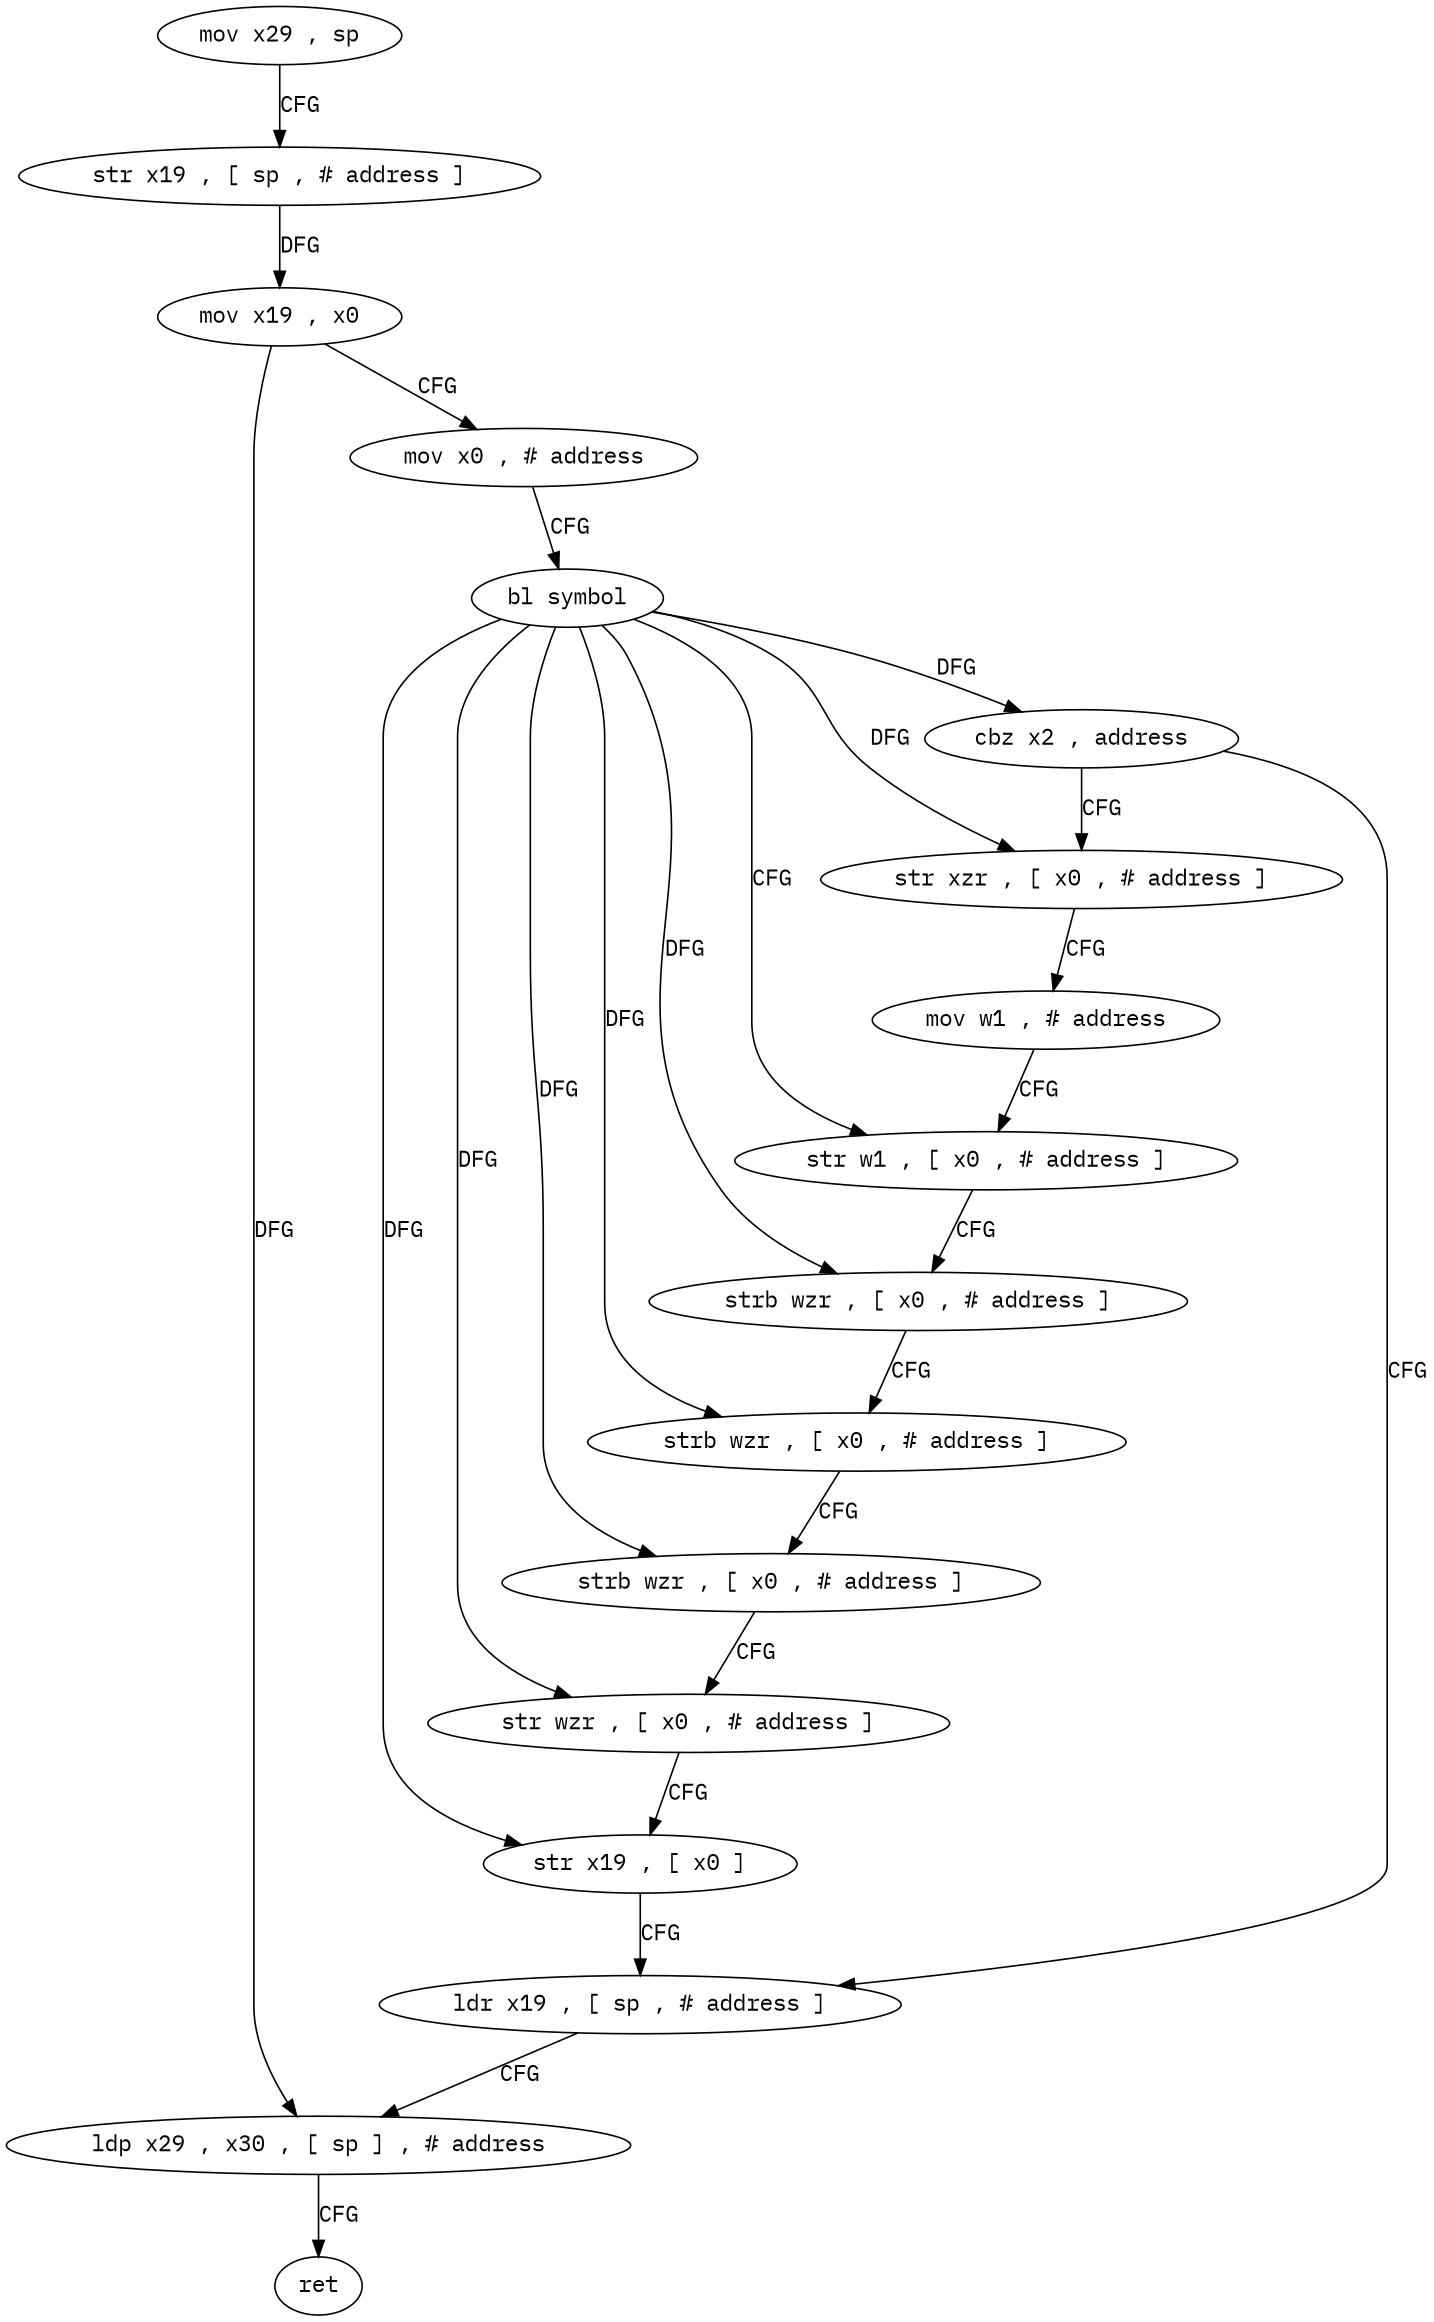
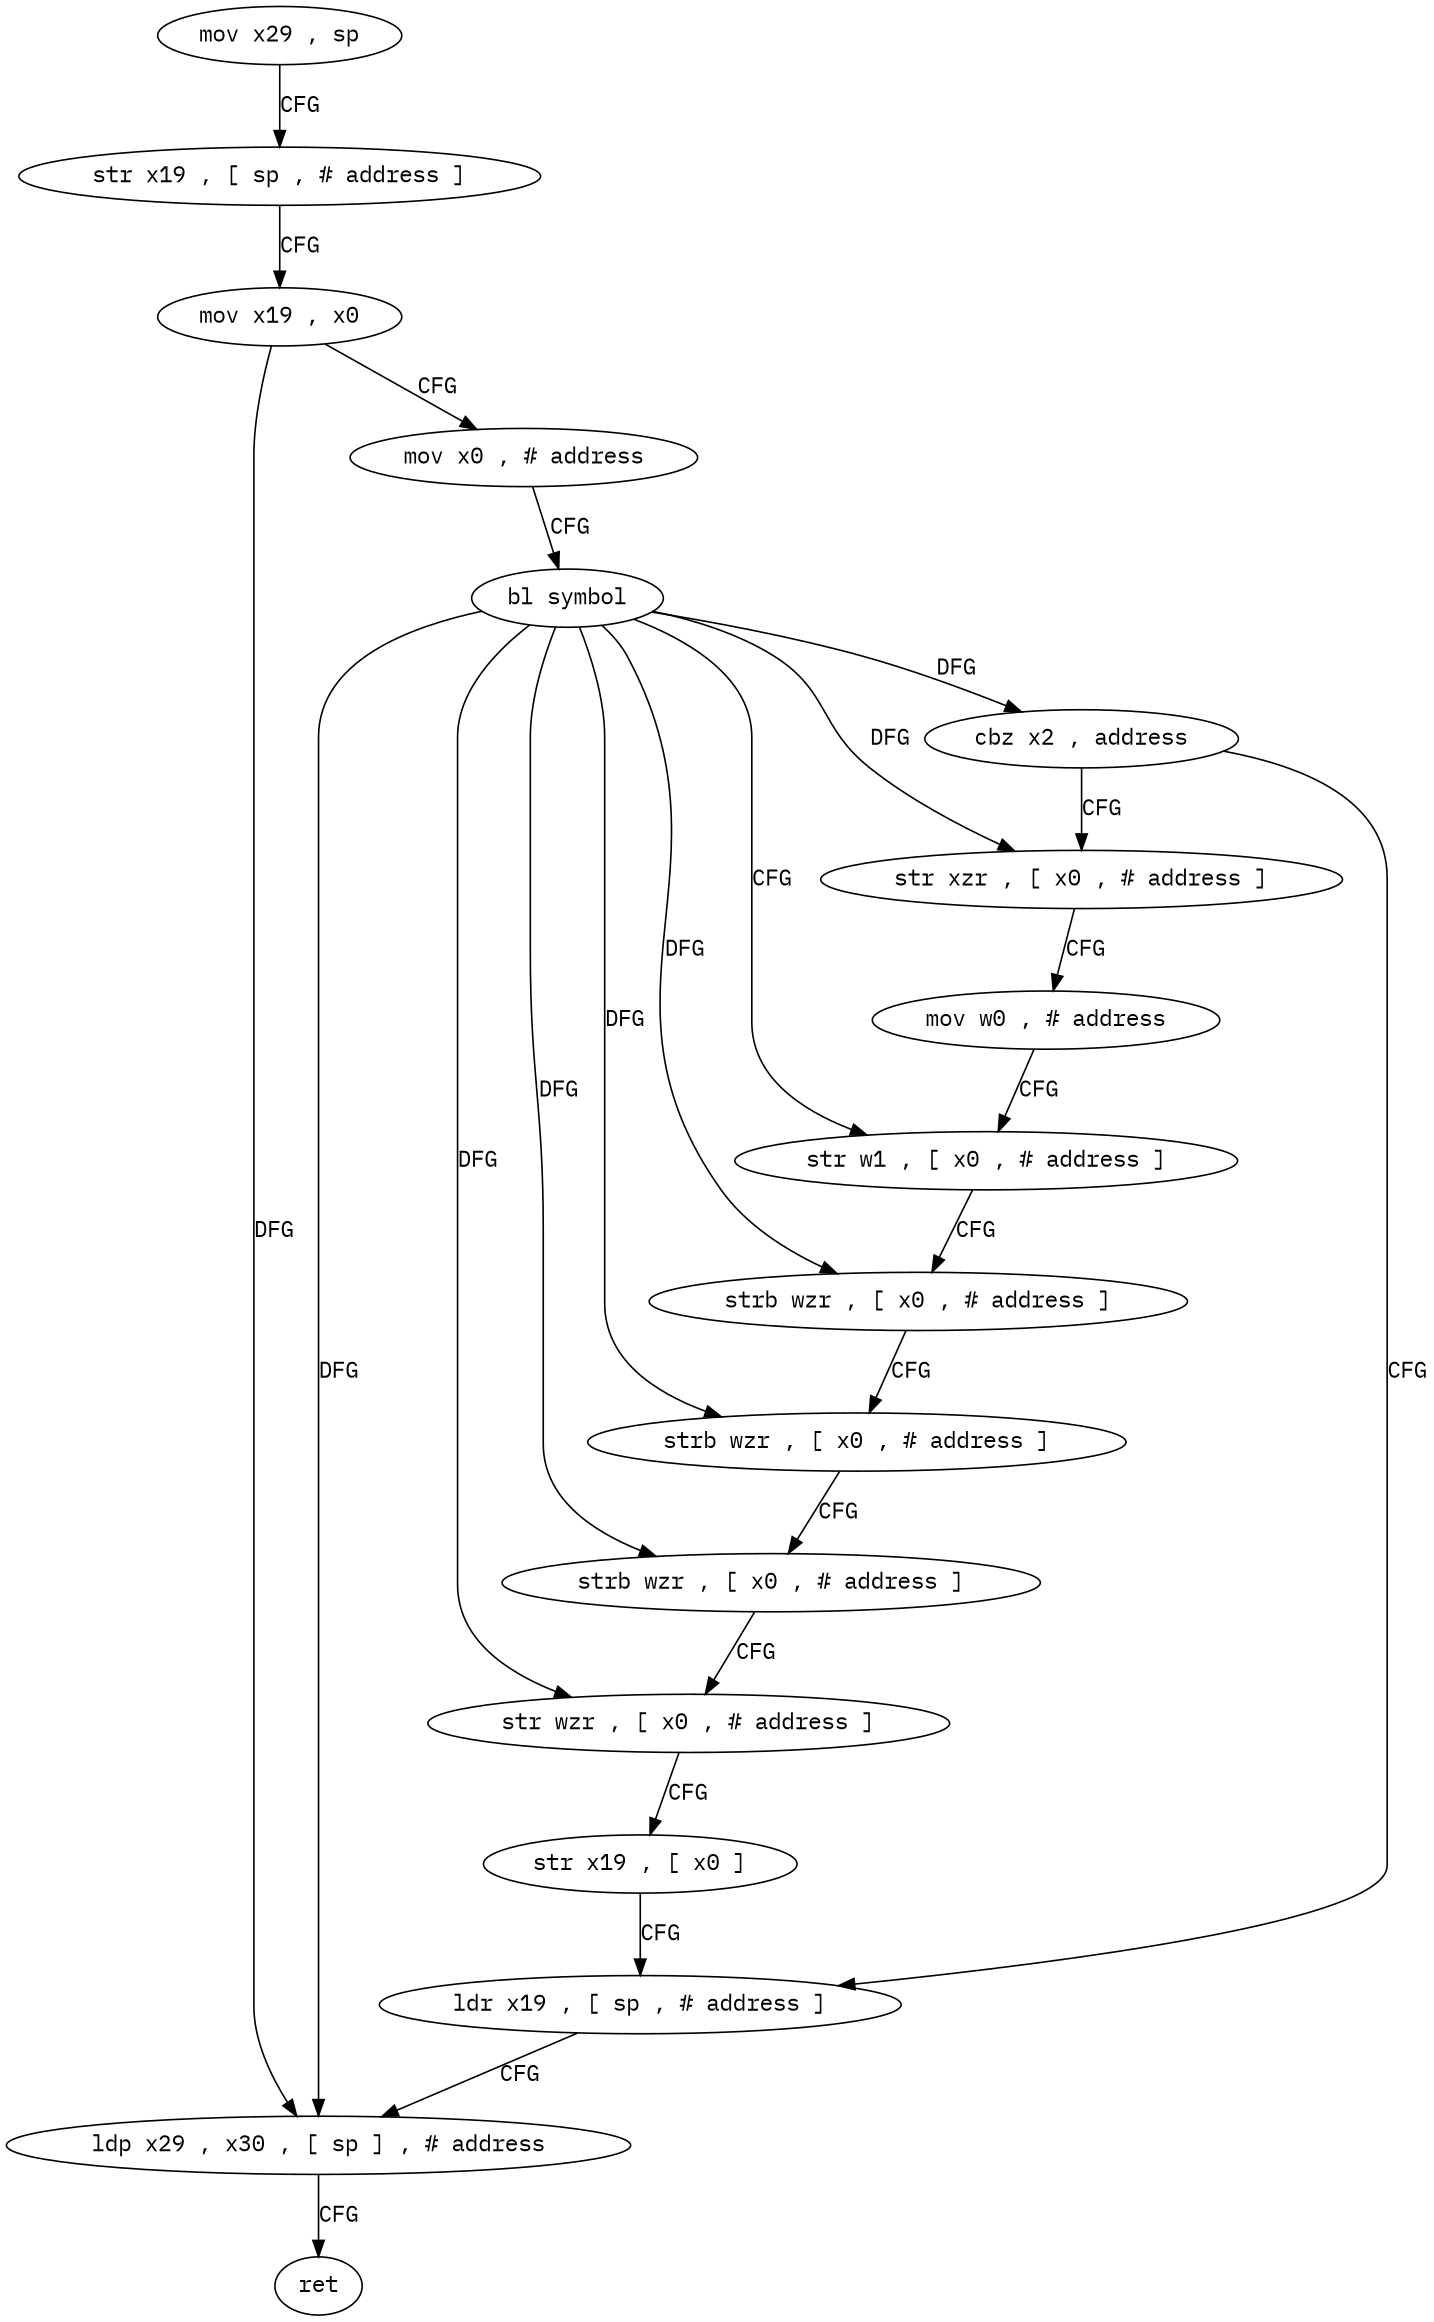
edge "str x19 , [ sp , # address ]" -> "mov x19 , x0": label "DFG" -> "CFG"
node "mov w1 , # address": label "mov w1 , # address" -> "mov w0 , # address"
edge "bl symbol" -> "str x19 , [ x0 ]": now "bl symbol" -> "ldp x29 , x30 , [ sp ] , # address"
